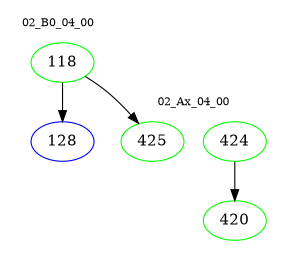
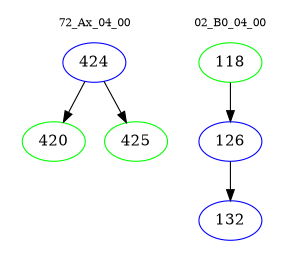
edge "118" -> "425": now "424" -> "425"
cluster "02_Ax_04_00": label "02_Ax_04_00" -> "72_Ax_04_00"
node "128": label "128" -> "126"
node "424": color green -> blue
node "132": added
